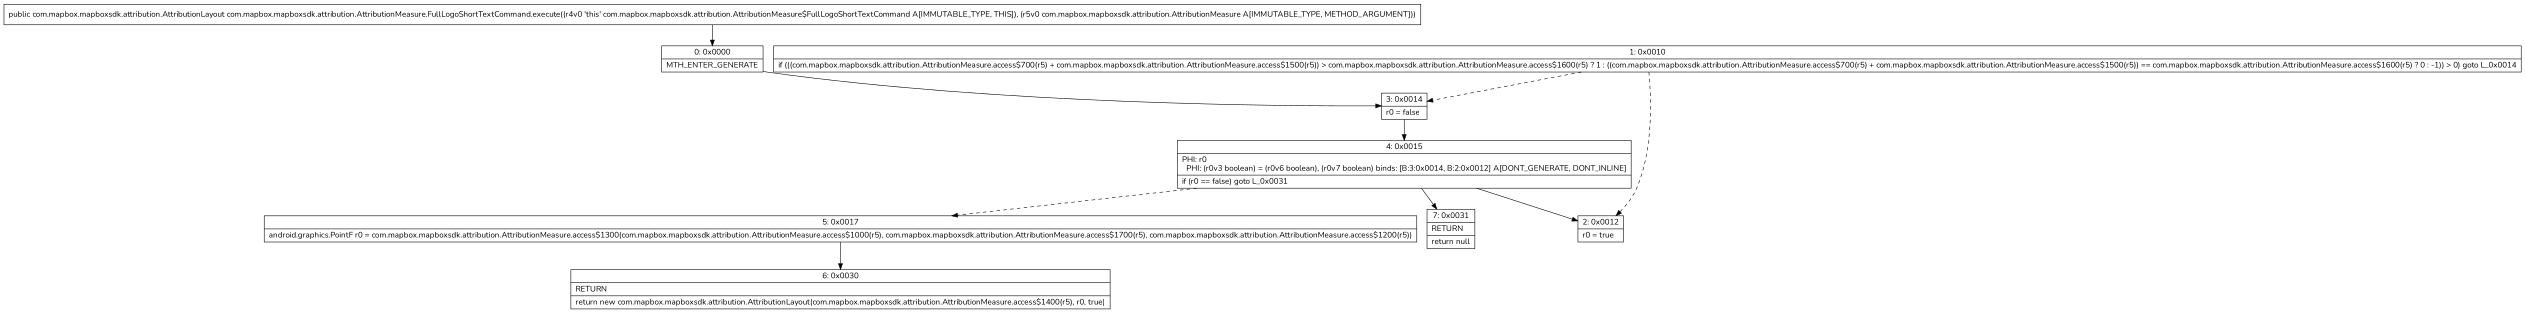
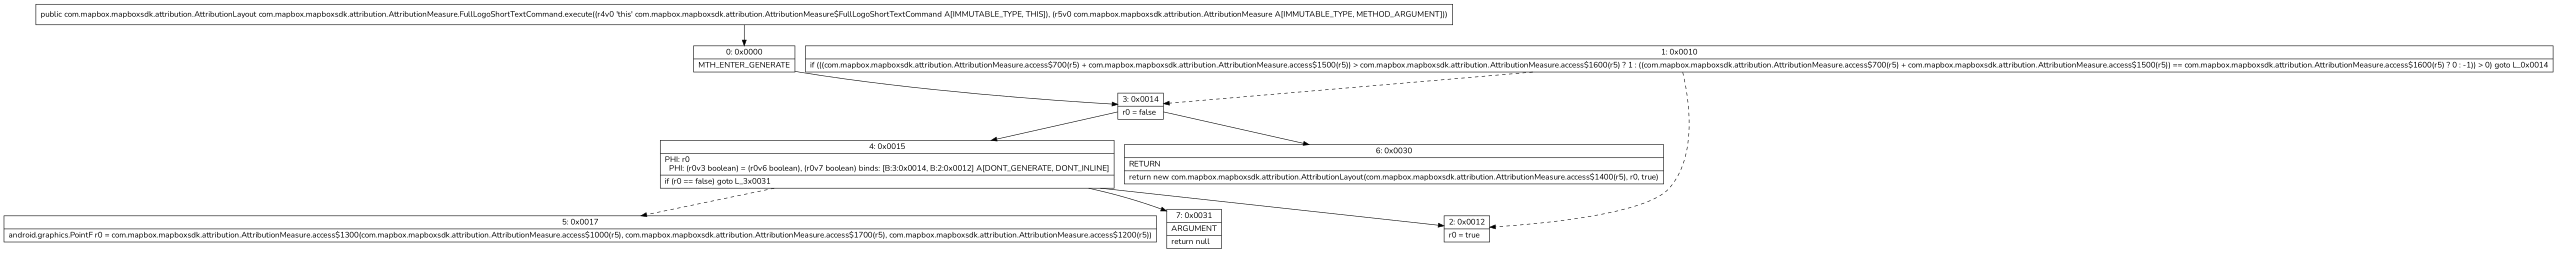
node "4: 0x0015": text "if (r0 == false) goto L_0x0031" -> "if (r0 == false) goto L_3x0031"
node "7: 0x0031": text "RETURN" -> "ARGUMENT"
edge "5: 0x0017" -> "6: 0x0030": now "3: 0x0014" -> "6: 0x0030"
